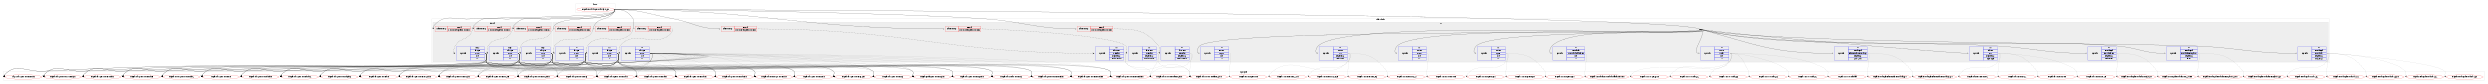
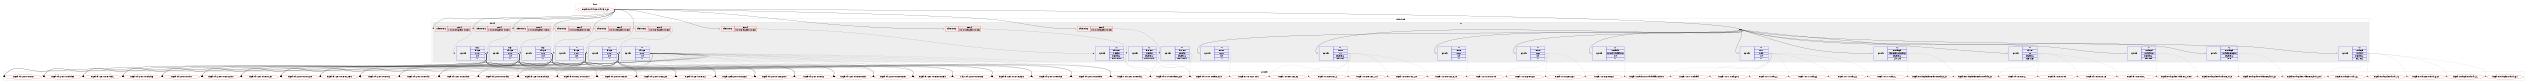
node "portage://dev-pango/python-3.11.9-r1": label "portage://dev-pango/python-3.11.9-r1" -> "portage://dev-lang/python-3.11.9-r1"
node "portage://dev-single/python-3.12.6": label "portage://dev-single/python-3.12.6" -> "portage://dev-lang/python-3.12.6"
node "portage://gui-libs/pango-1.8.3": label "portage://gui-libs/pango-1.8.3" -> "portage://gui-libs/libhandy-1.8.3"
node "portage://x11-libs/gtk+-3.24.42-r1": added
node "portage://x11-wm/lang-45.2-r1": label "portage://x11-wm/lang-45.2-r1" -> "portage://x11-wm/mutter-45.2-r1"
node "portage://desktop-libs/glib-2.80.4": label "portage://desktop-libs/glib-2.80.4" -> "portage://dev-libs/glib-2.80.4"
node "portage://sound-base/gnome-desktop-44.0-r300": label "portage://sound-base/gnome-desktop-44.0-r300" -> "portage://gnome-base/gnome-desktop-44.0-r300"
node "portage://gnome-base/gnome-shell-45.6-r1": label "portage://gnome-base/gnome-shell-45.6-r1" -> "portage://gnome-lang/gnome-shell-45.6-r1"
